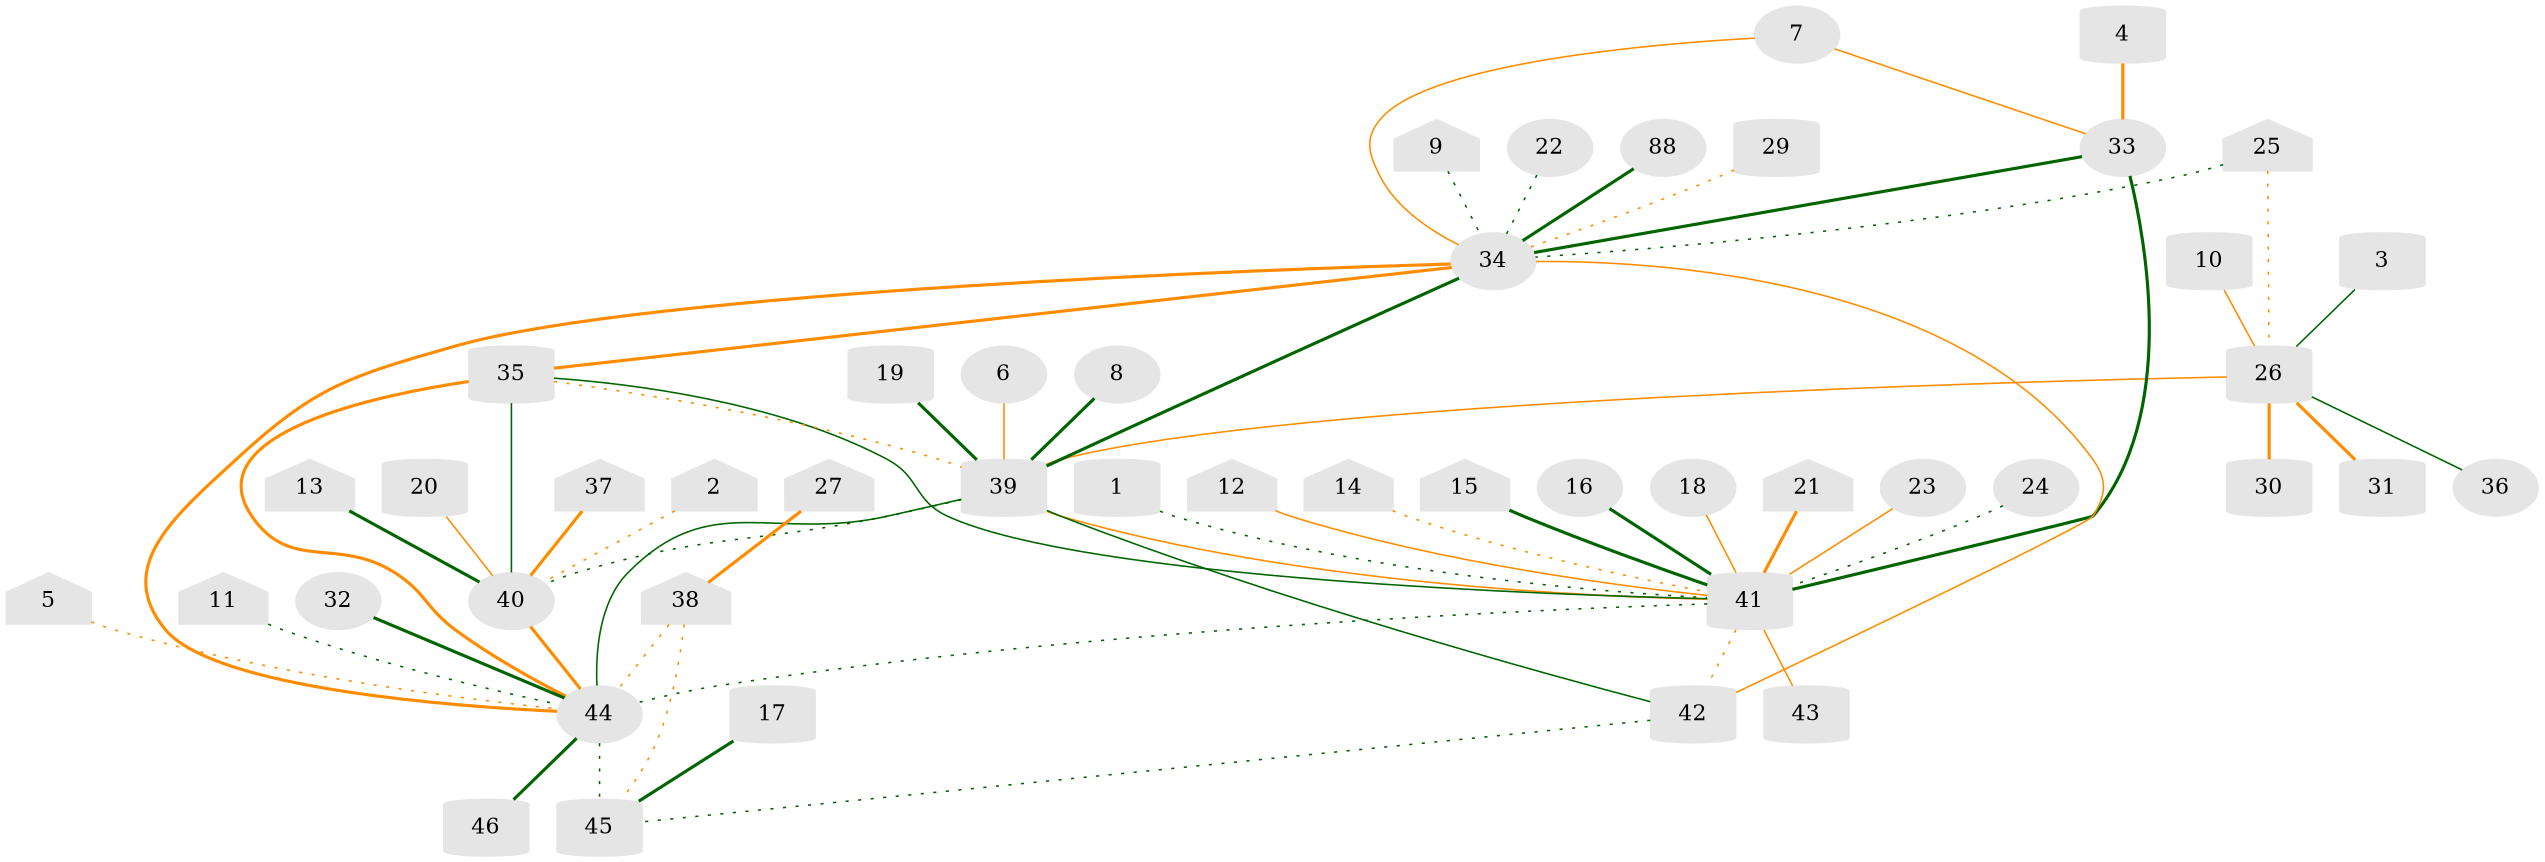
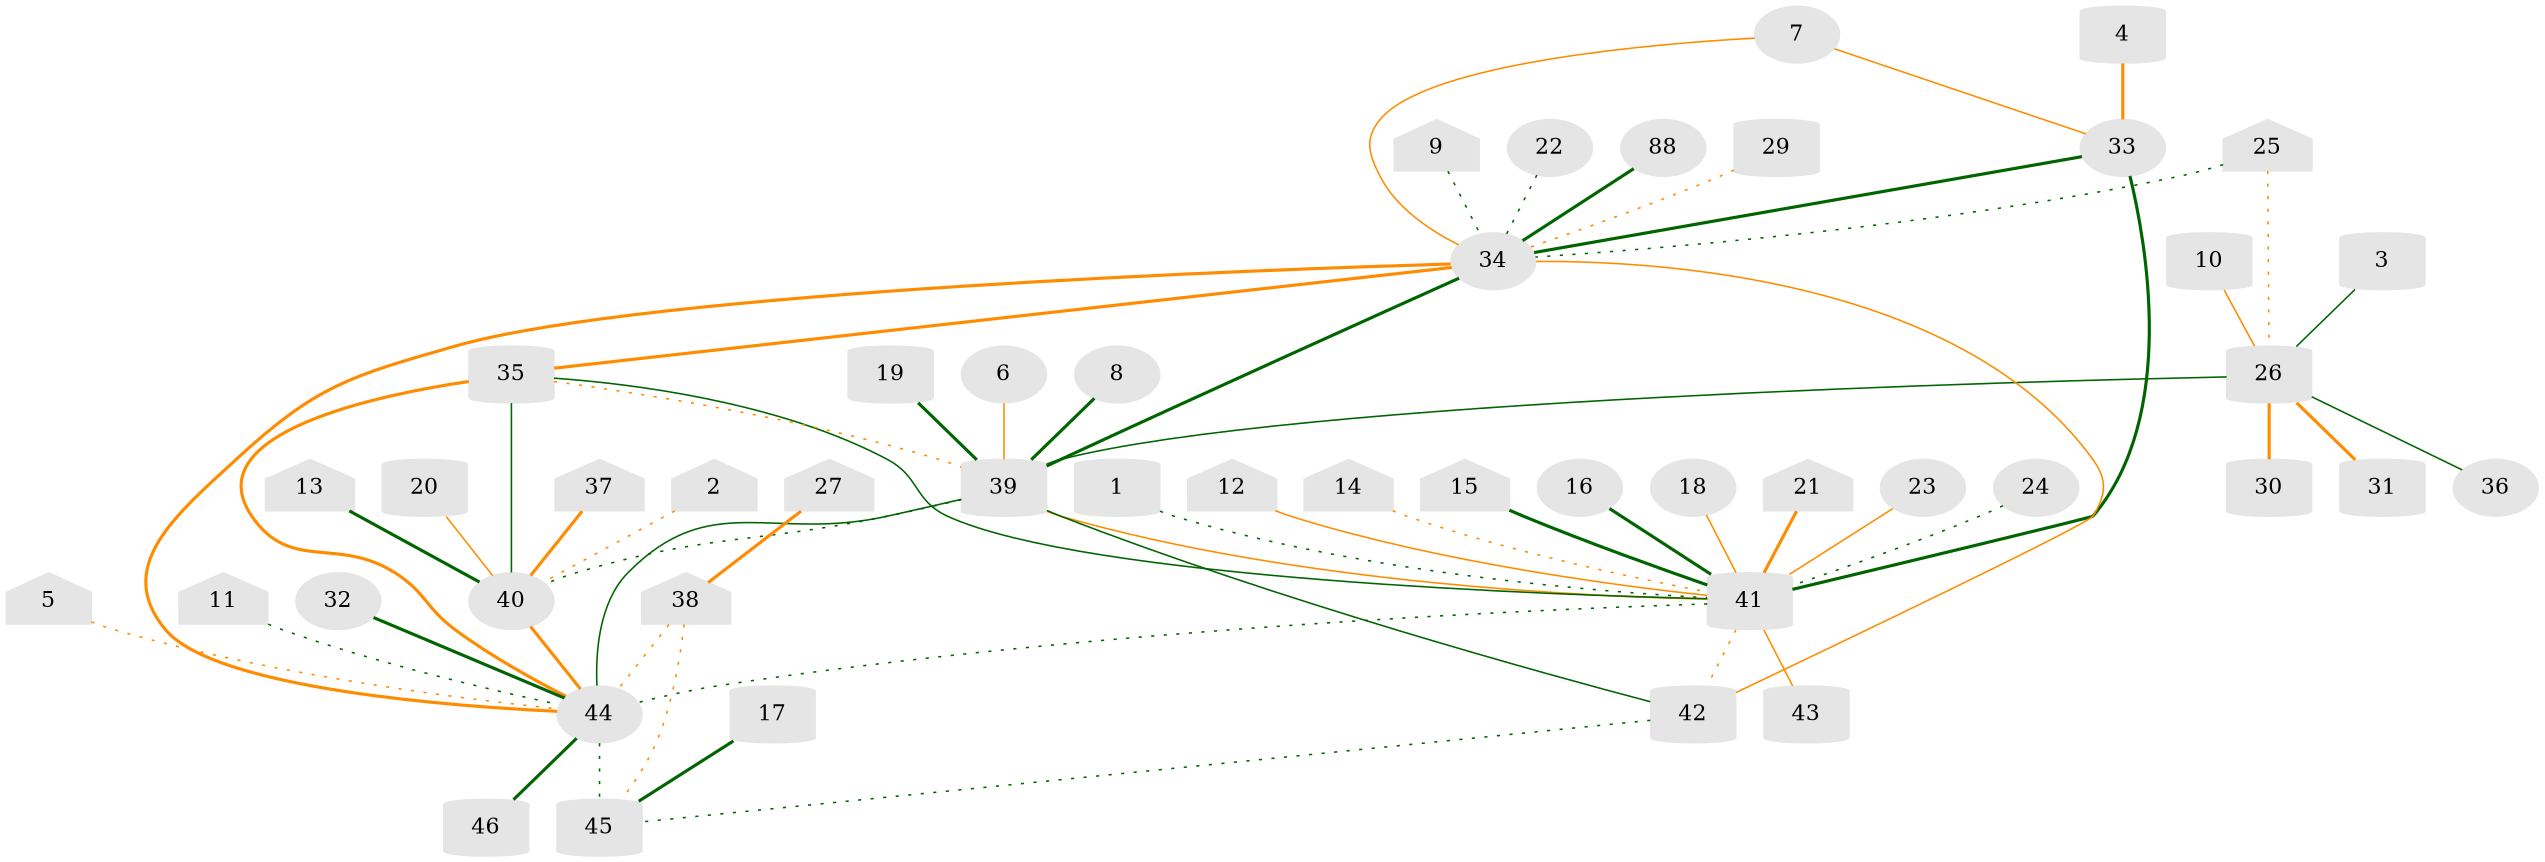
edge "26" -- "39": color darkorange -> darkgreen
